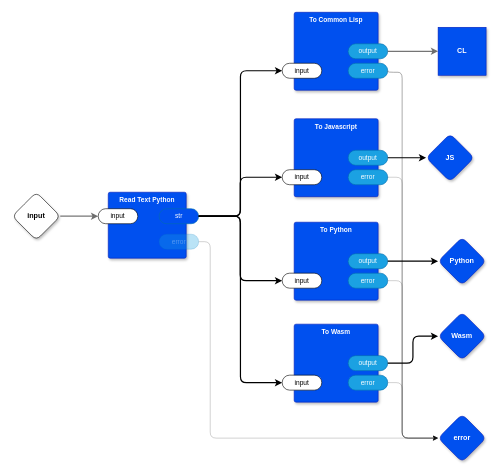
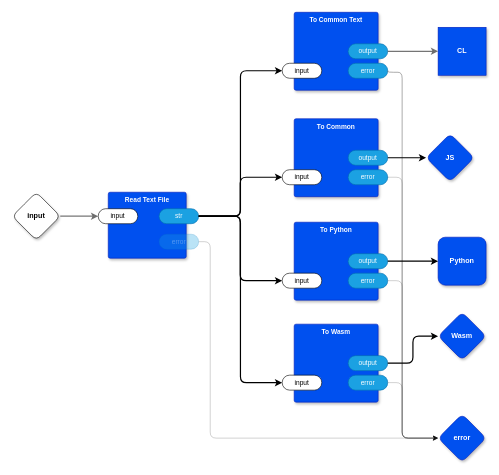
node "To Common Lisp": label "To Common Lisp" -> "To Common Text"
node "To Javascript": label "To Javascript" -> "To Common"
node "Read Text Python": label "Read Text Python" -> "Read Text File"
node "str": fillcolor #0050ef -> #1ba1e2
node "Python": shape diamond -> rounded rectangle
